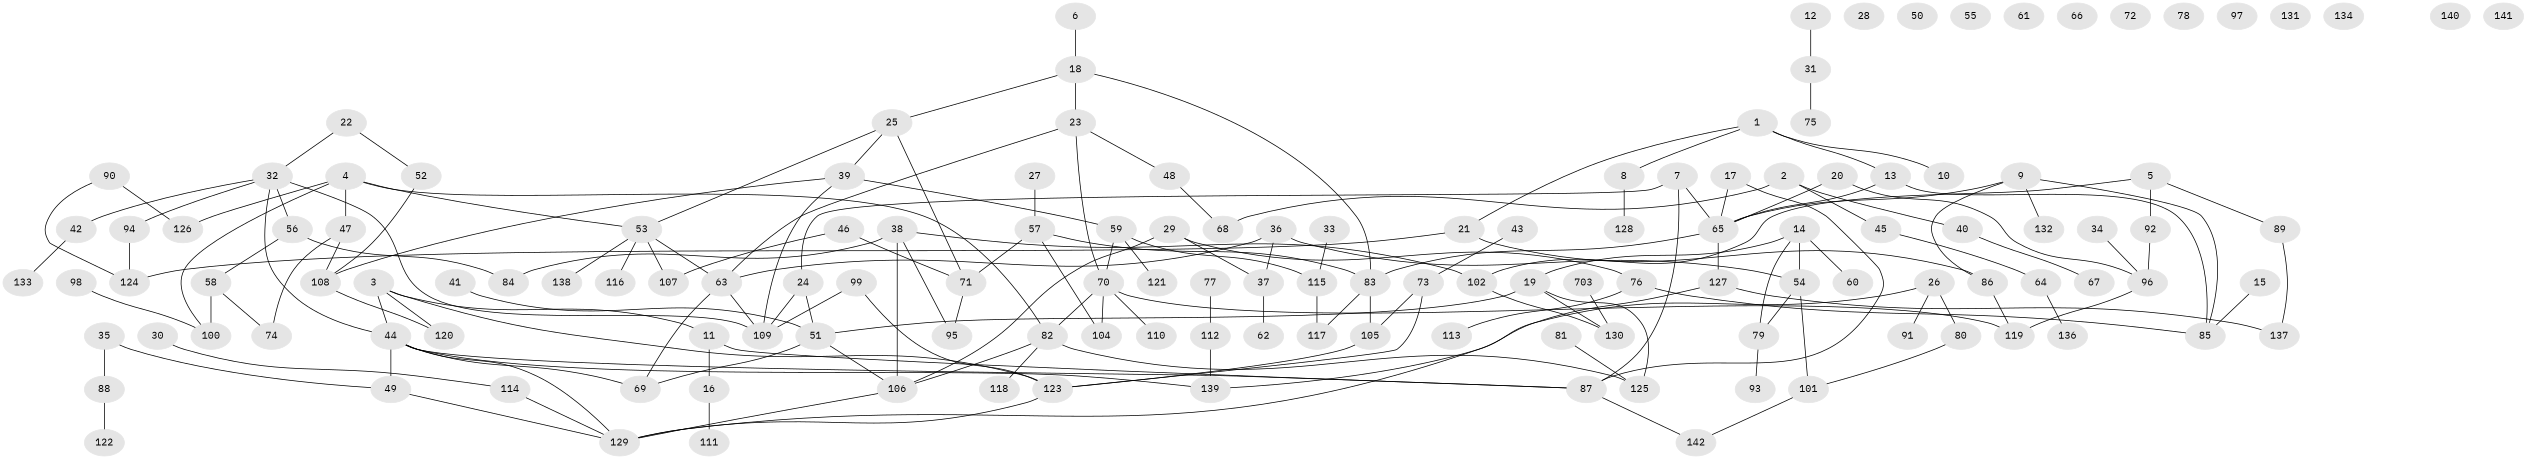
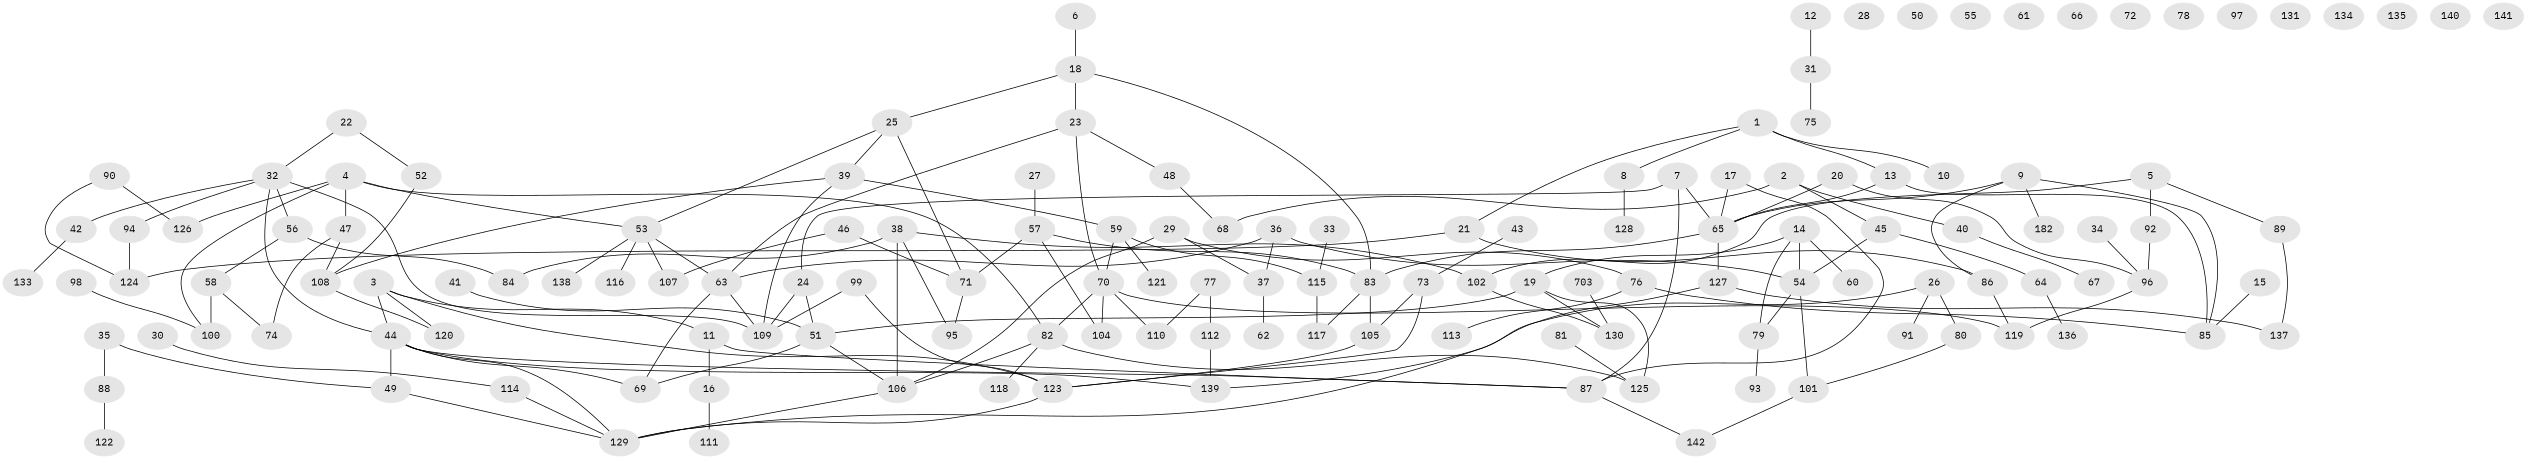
node "135": added
node "132": label "132" -> "182"
edge "45" -- "54": added
edge "77" -- "110": added
